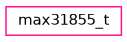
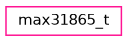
node "max31855_t": label "max31855_t" -> "max31865_t"
